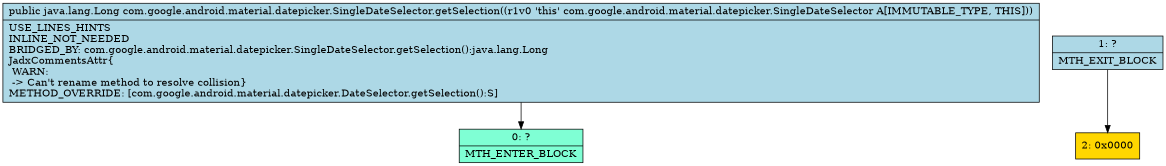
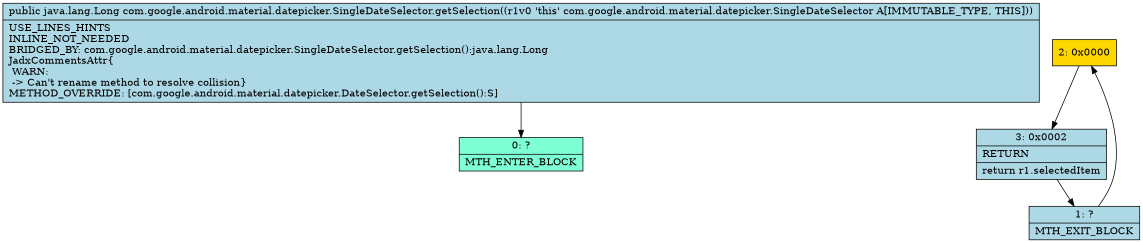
node "3: 0x0002": added
